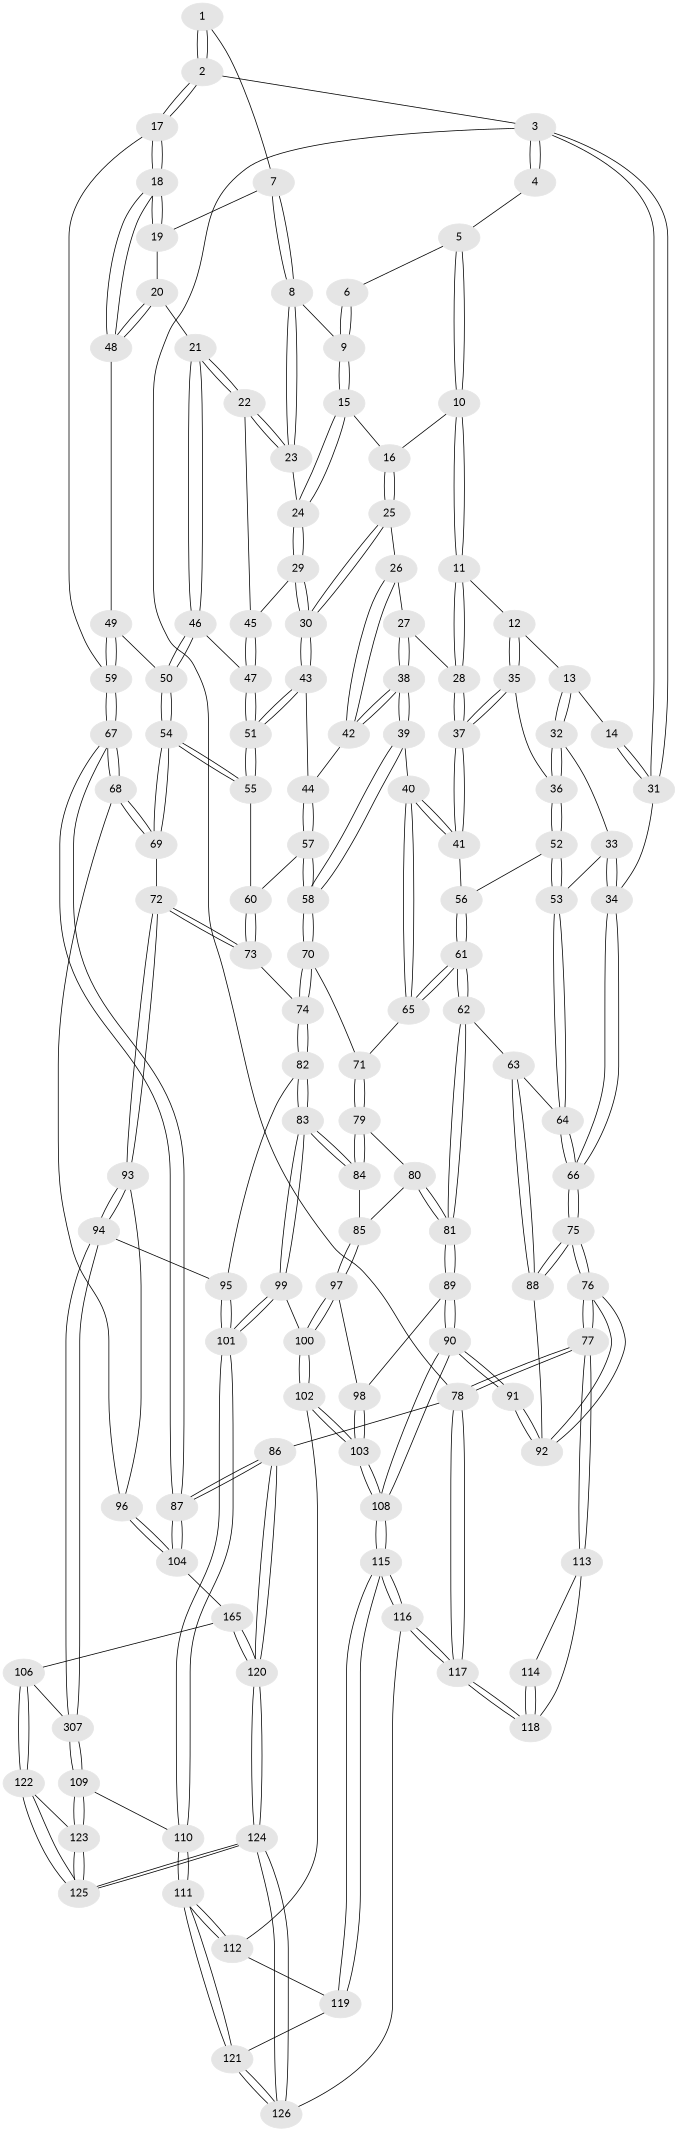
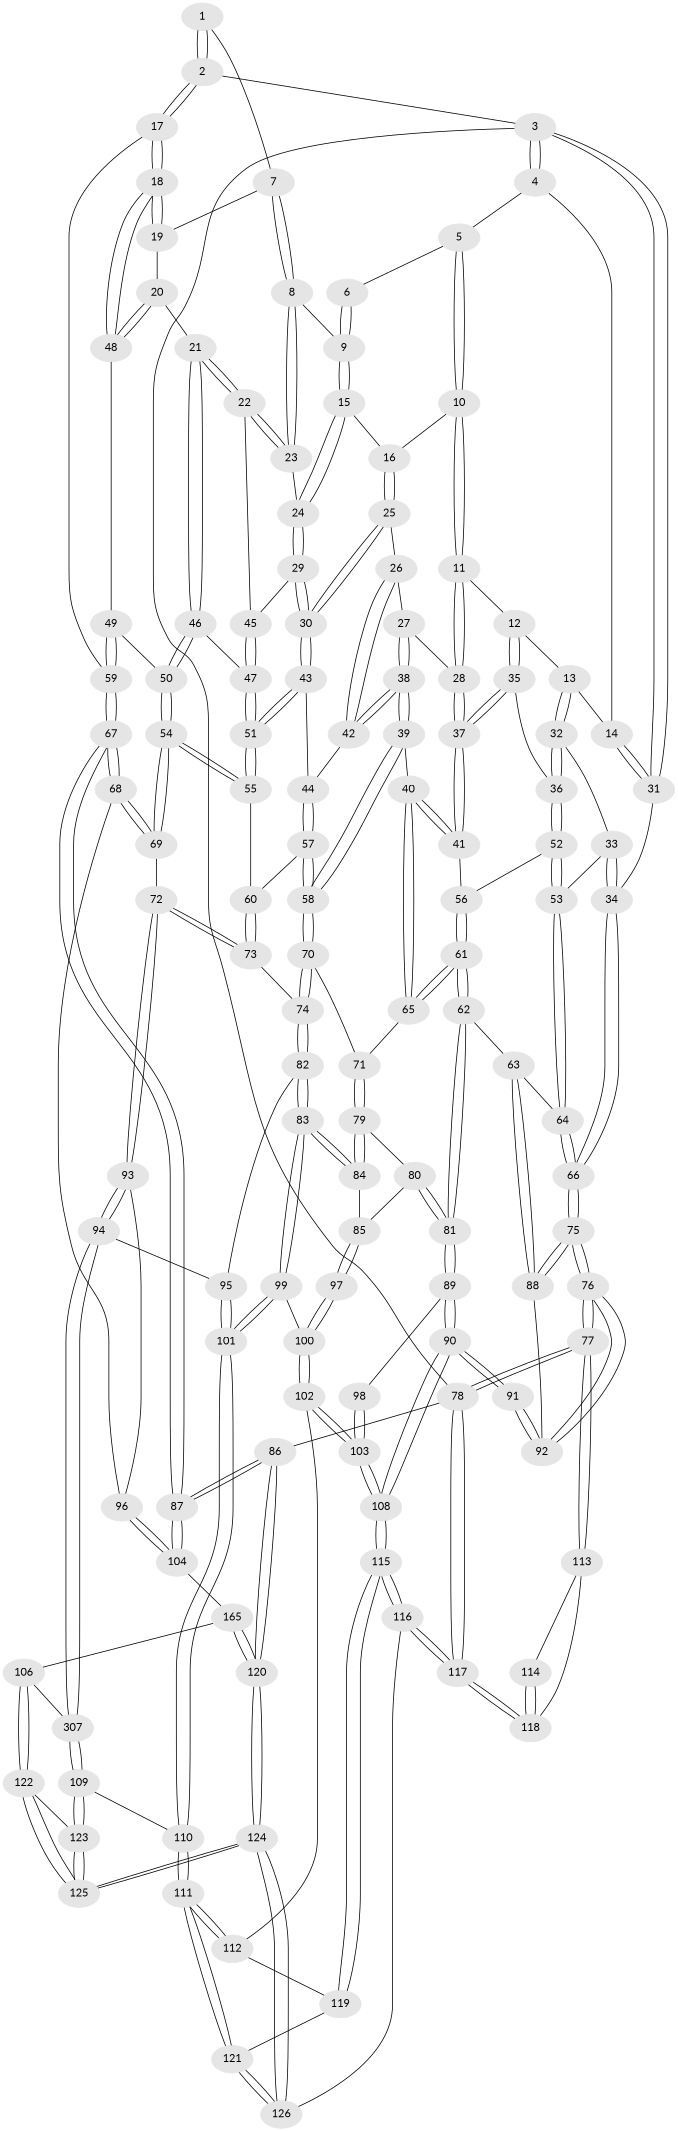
edge "4" -- "14": added
edge "97" -- "98": removed
